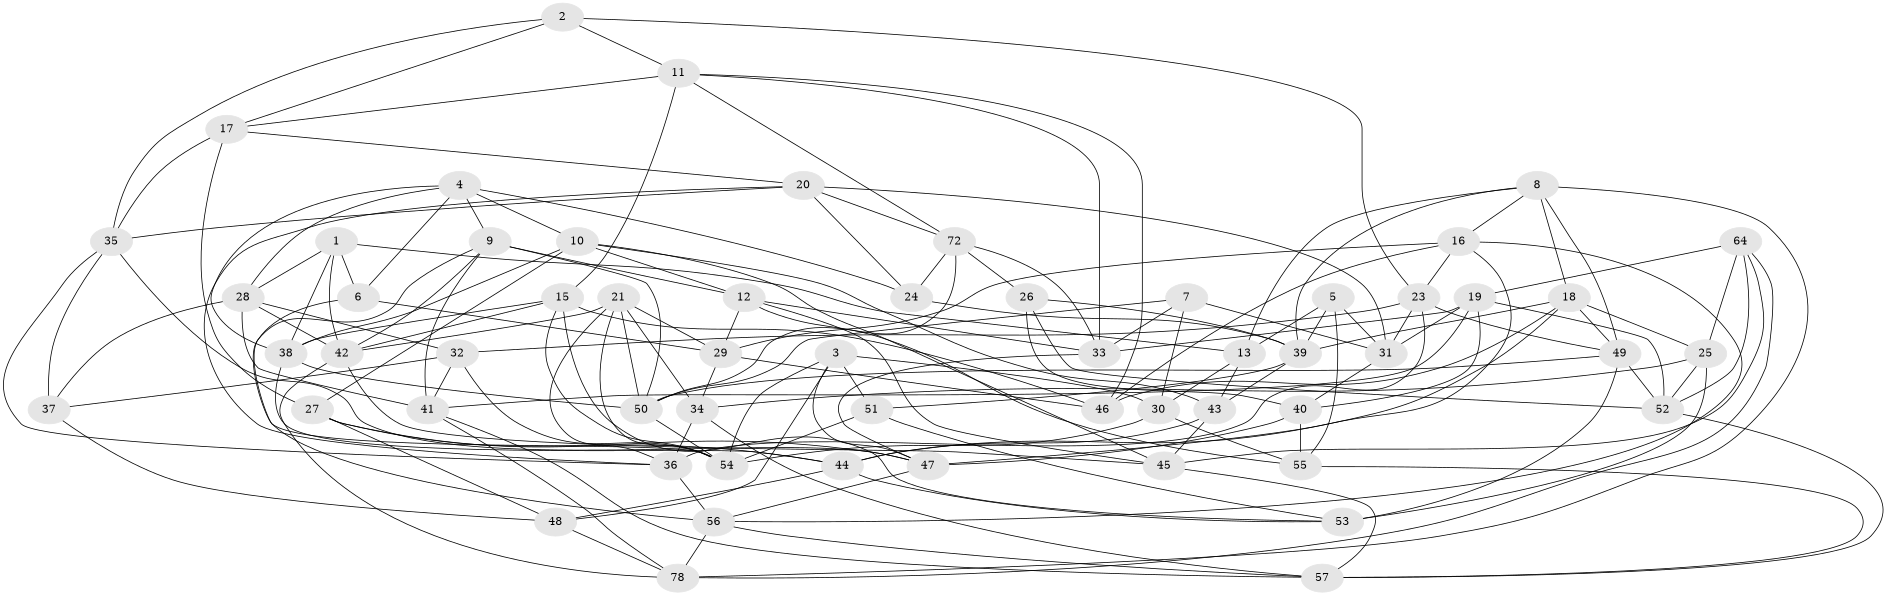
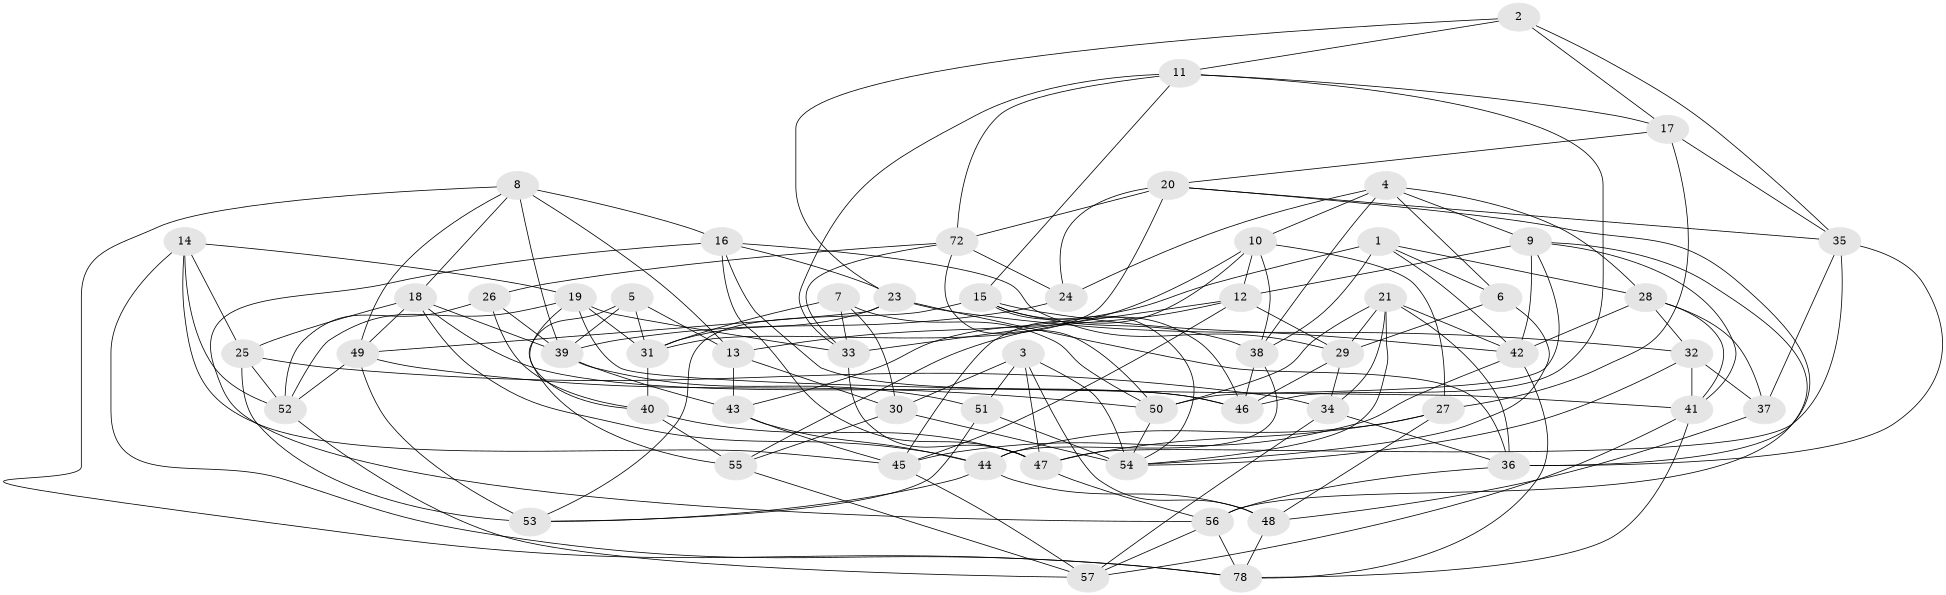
node "64": label "64" -> "14"
edge "38" -- "50": now "38" -- "46"
